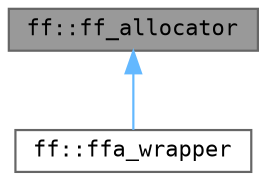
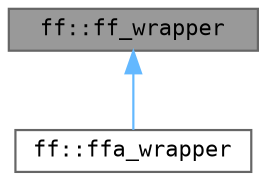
node "ff::ff_allocator": label "ff::ff_allocator" -> "ff::ff_wrapper"
